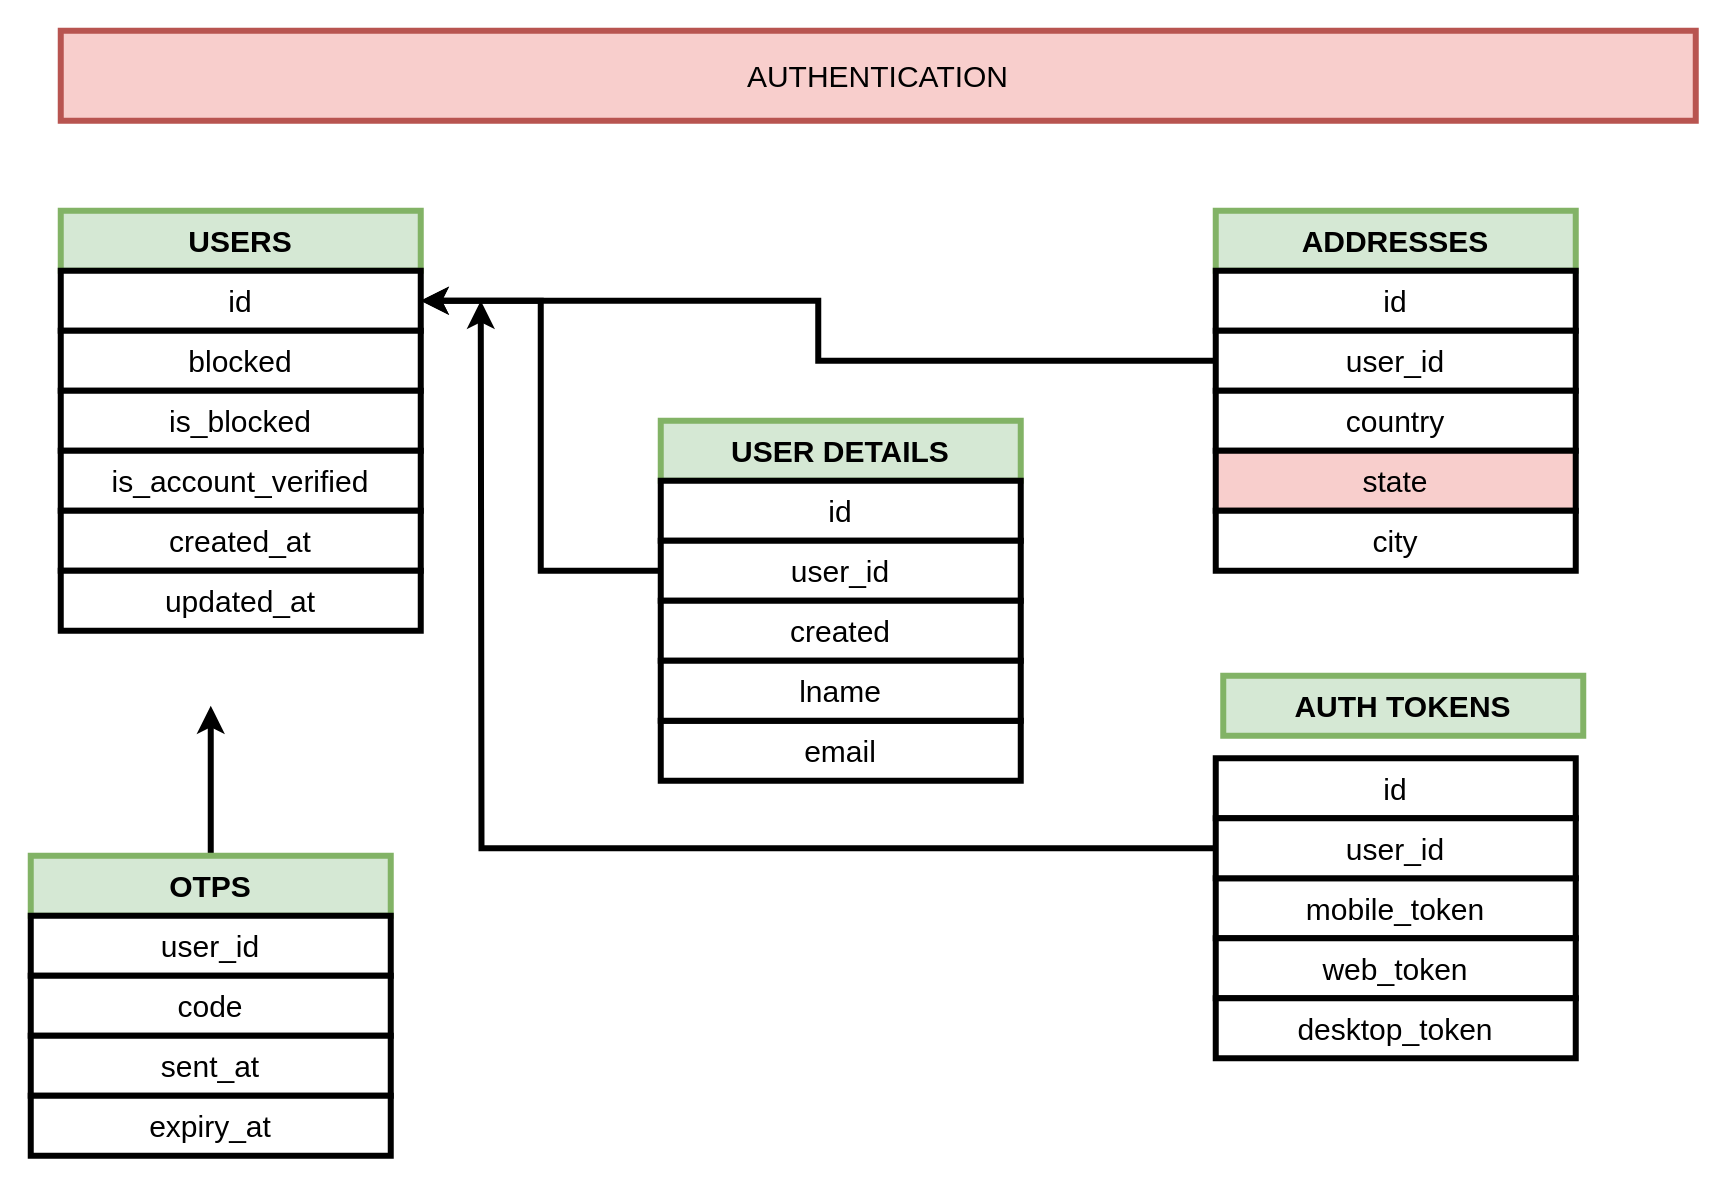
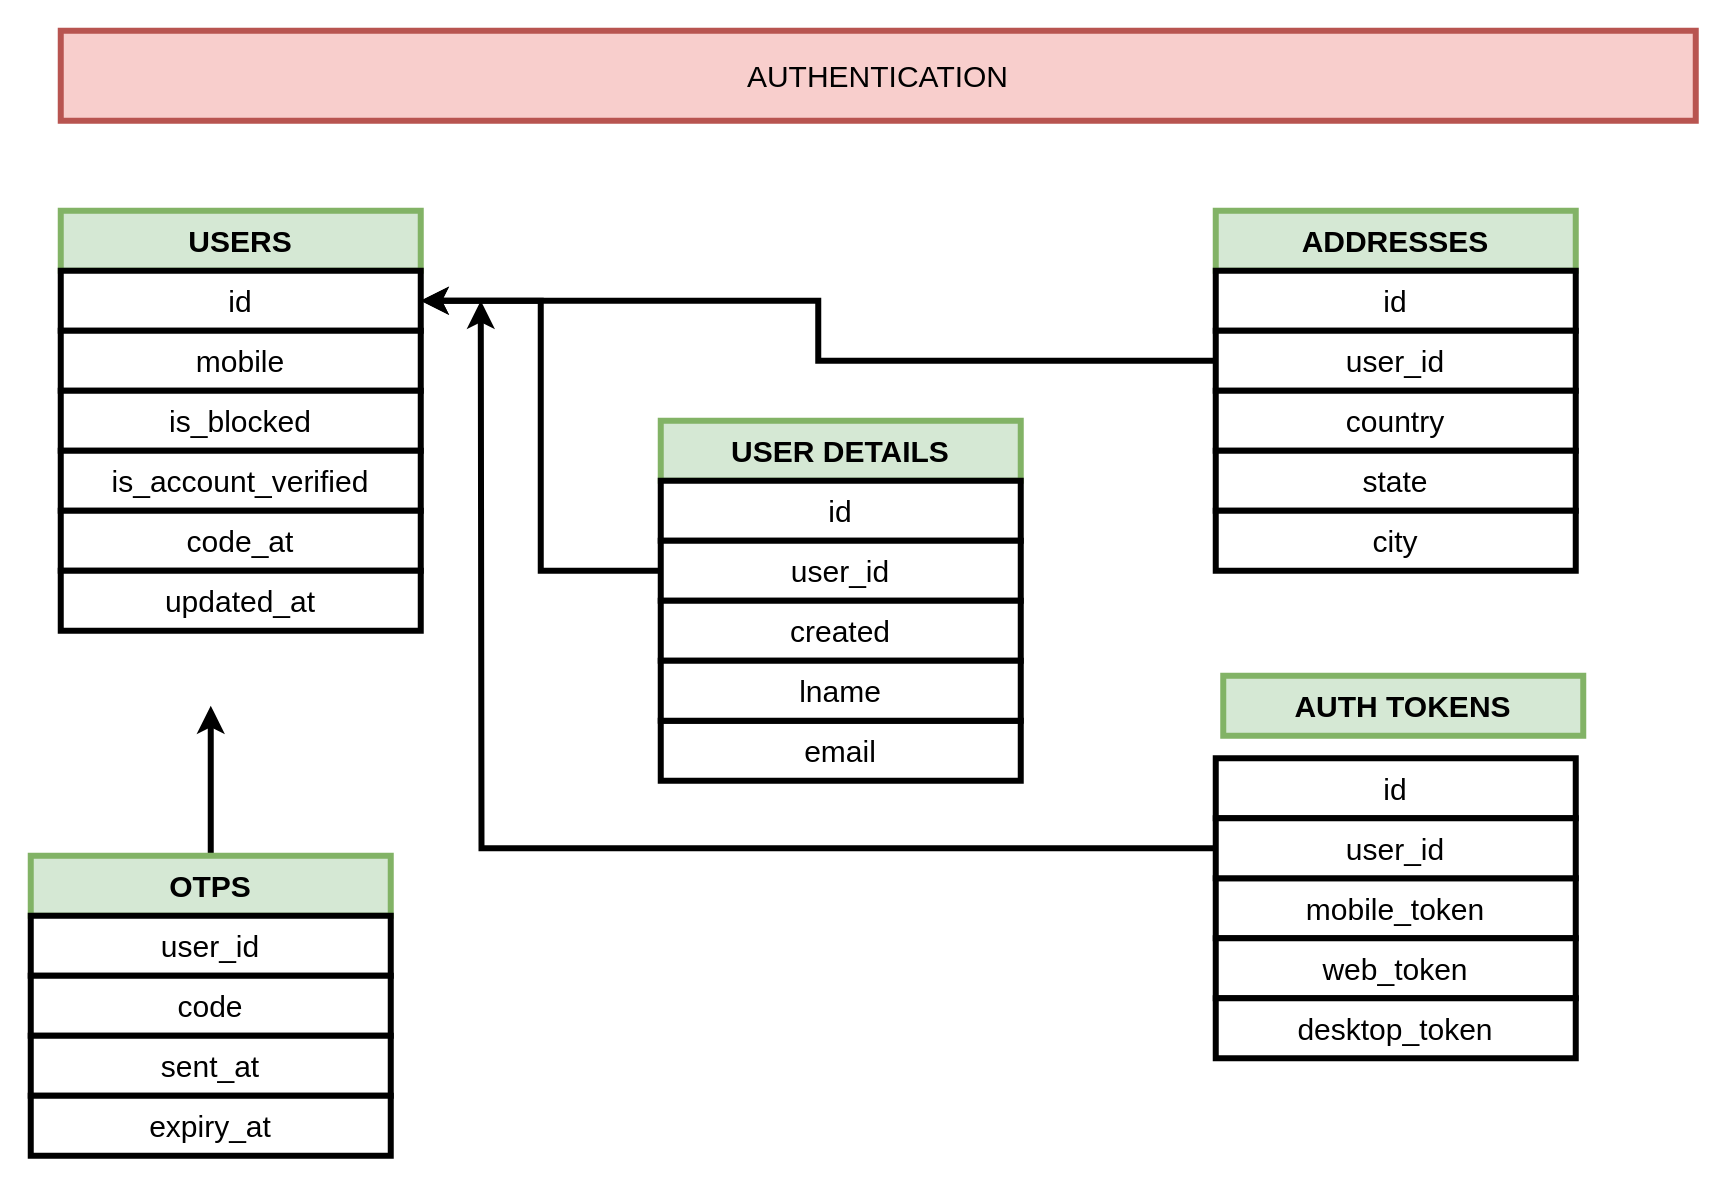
node "blocked": label "blocked" -> "mobile"
node "state": fillcolor #f8cecc -> #ffffff
node "created_at": label "created_at" -> "code_at"
